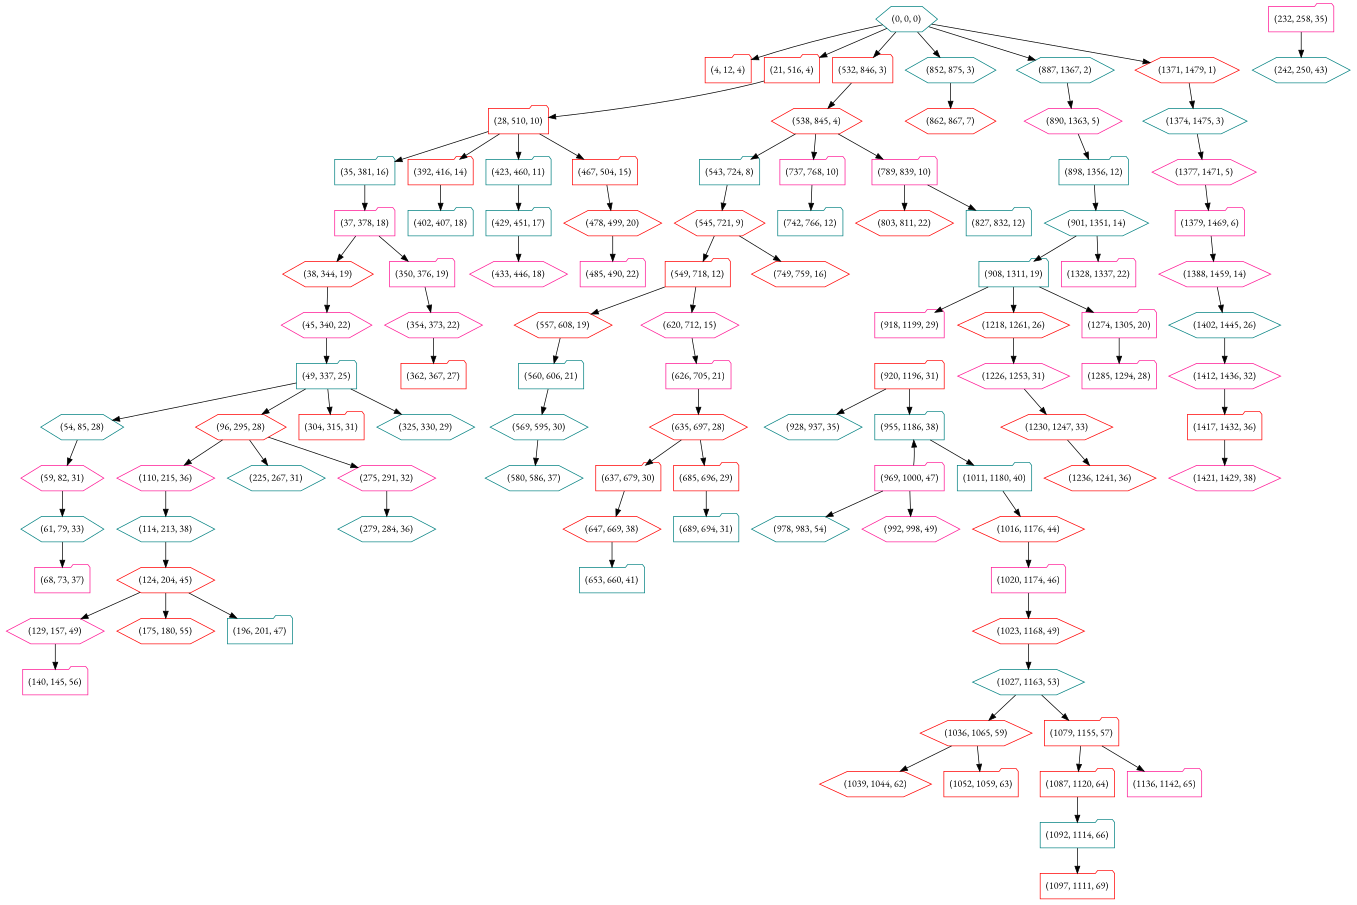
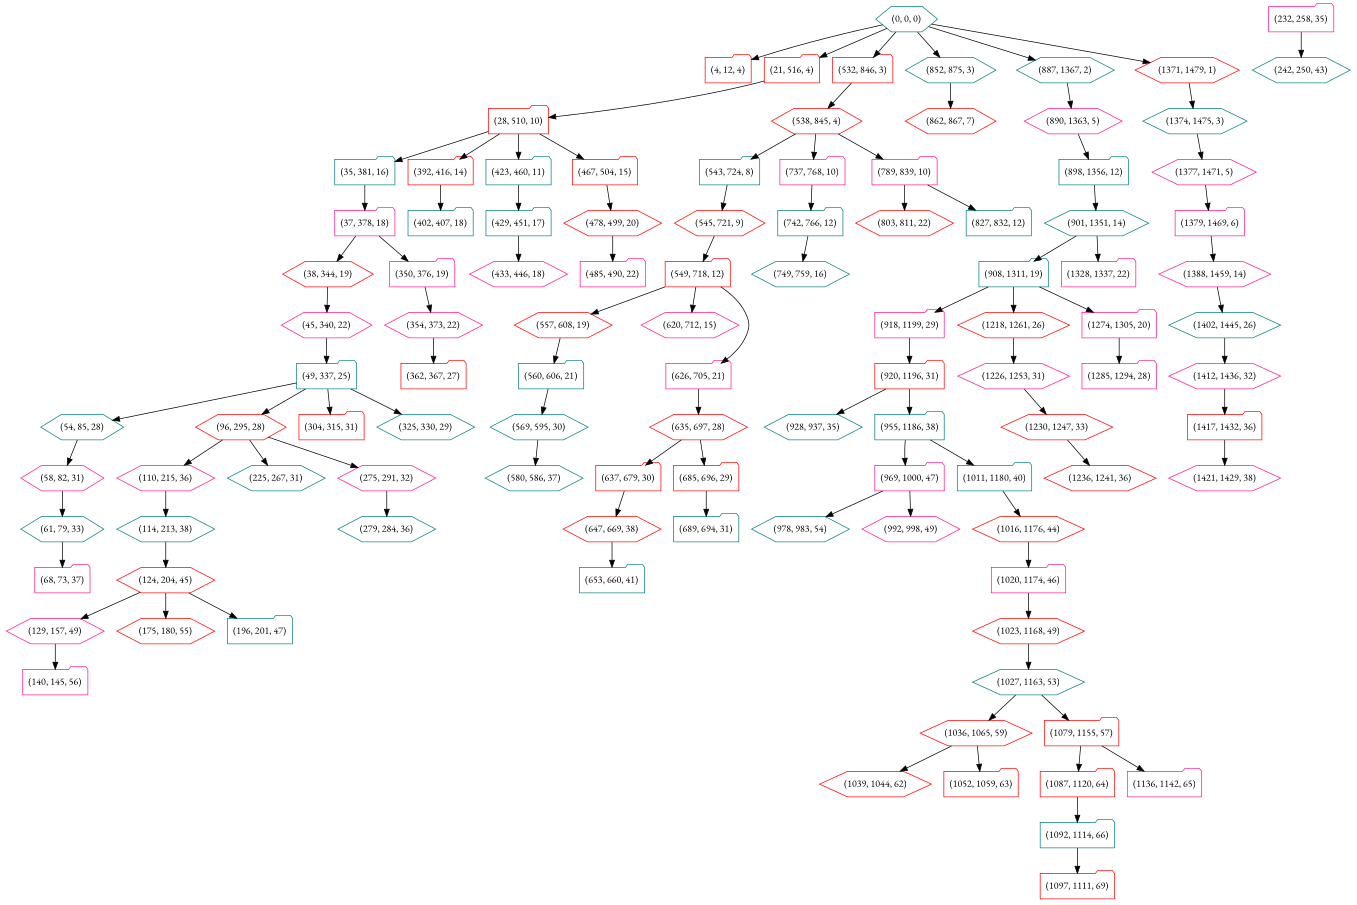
edge "(545, 721, 9)" -> "(749, 759, 16)": now "(742, 766, 12)" -> "(749, 759, 16)"
node "(749, 759, 16)": color red -> teal
edge "(620, 712, 15)" -> "(626, 705, 21)": now "(549, 718, 12)" -> "(626, 705, 21)"
edge "(918, 1199, 29)" -> "(920, 1196, 31)": added
edge "(969, 1000, 47)" -> "(955, 1186, 38)": reversed
node "(59, 82, 31)": label "(59, 82, 31)" -> "(58, 82, 31)"
